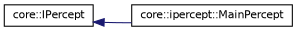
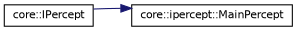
edge "core::ipercept::MainPercept" -> "core::IPercept": reversed
